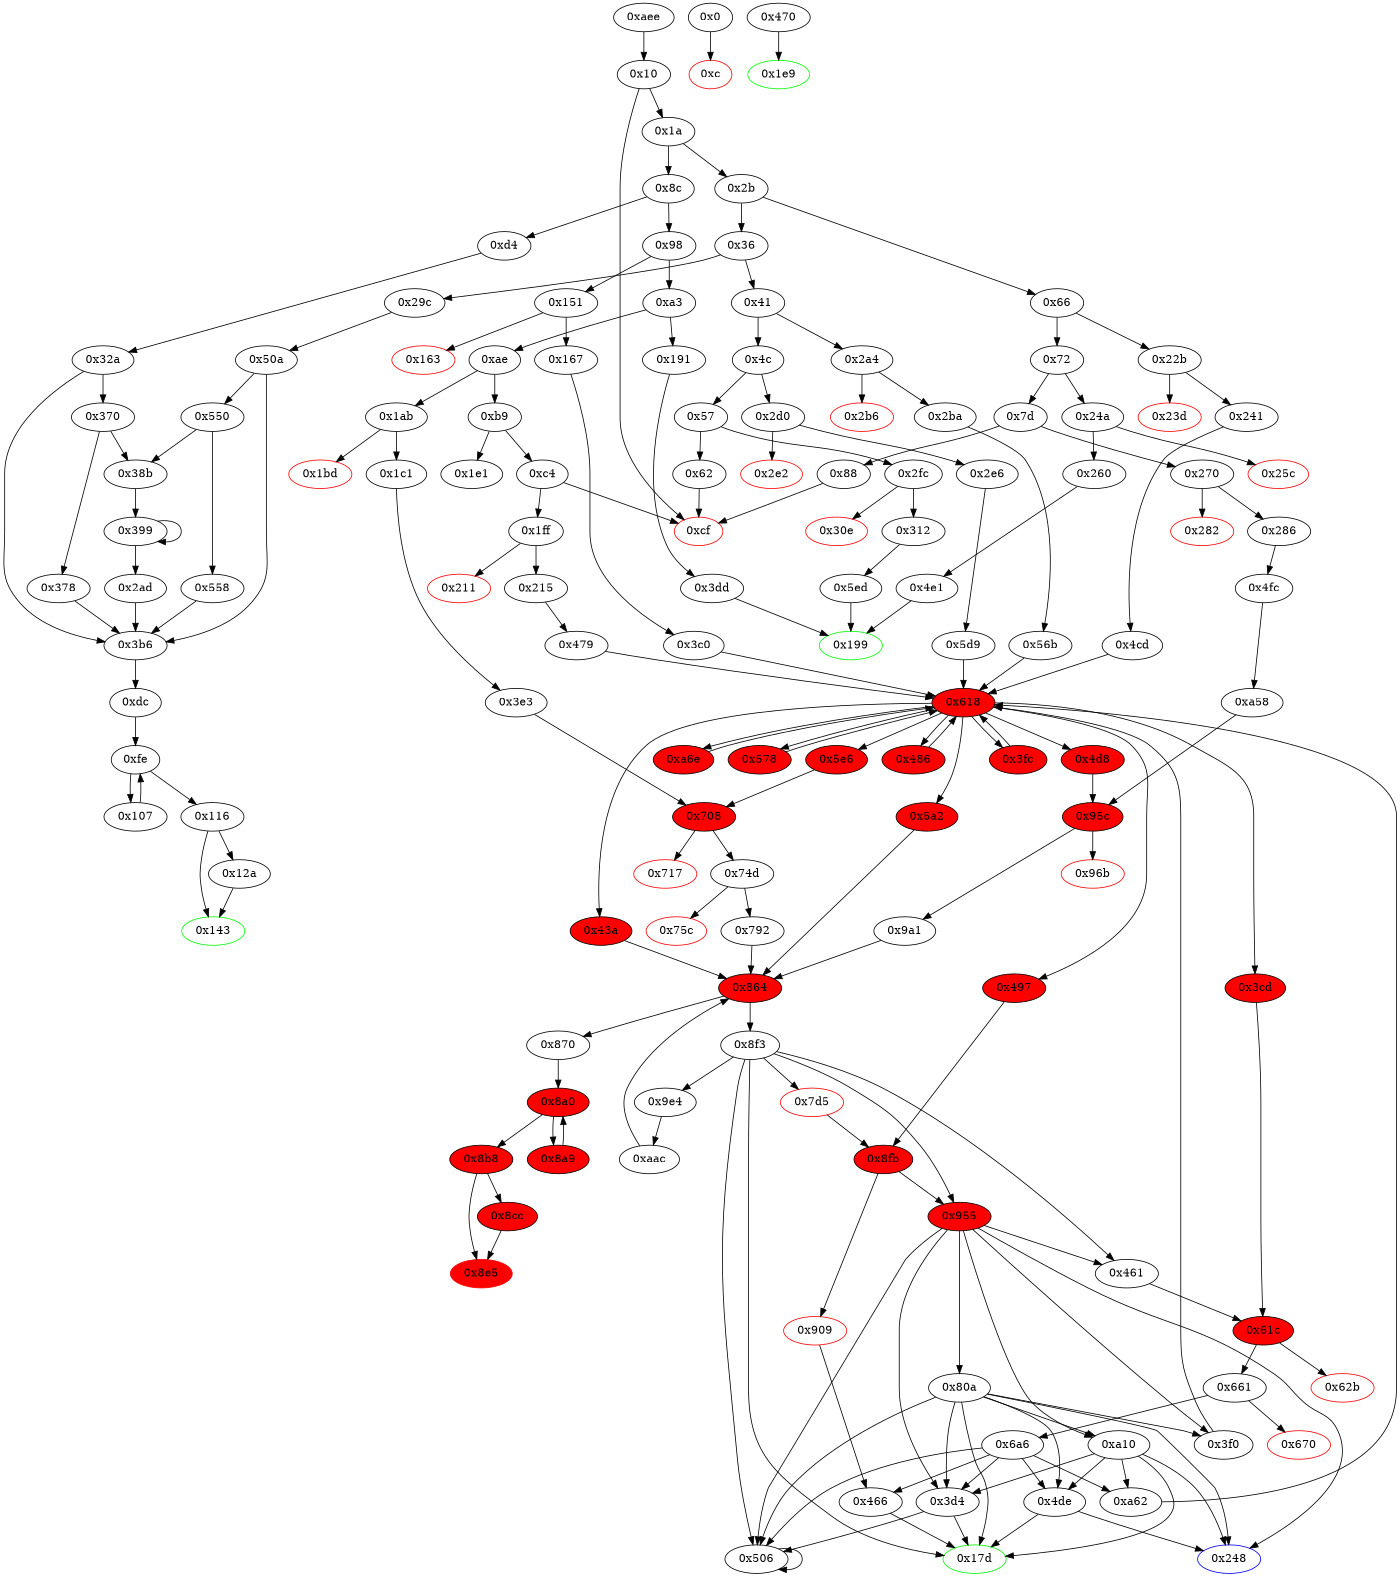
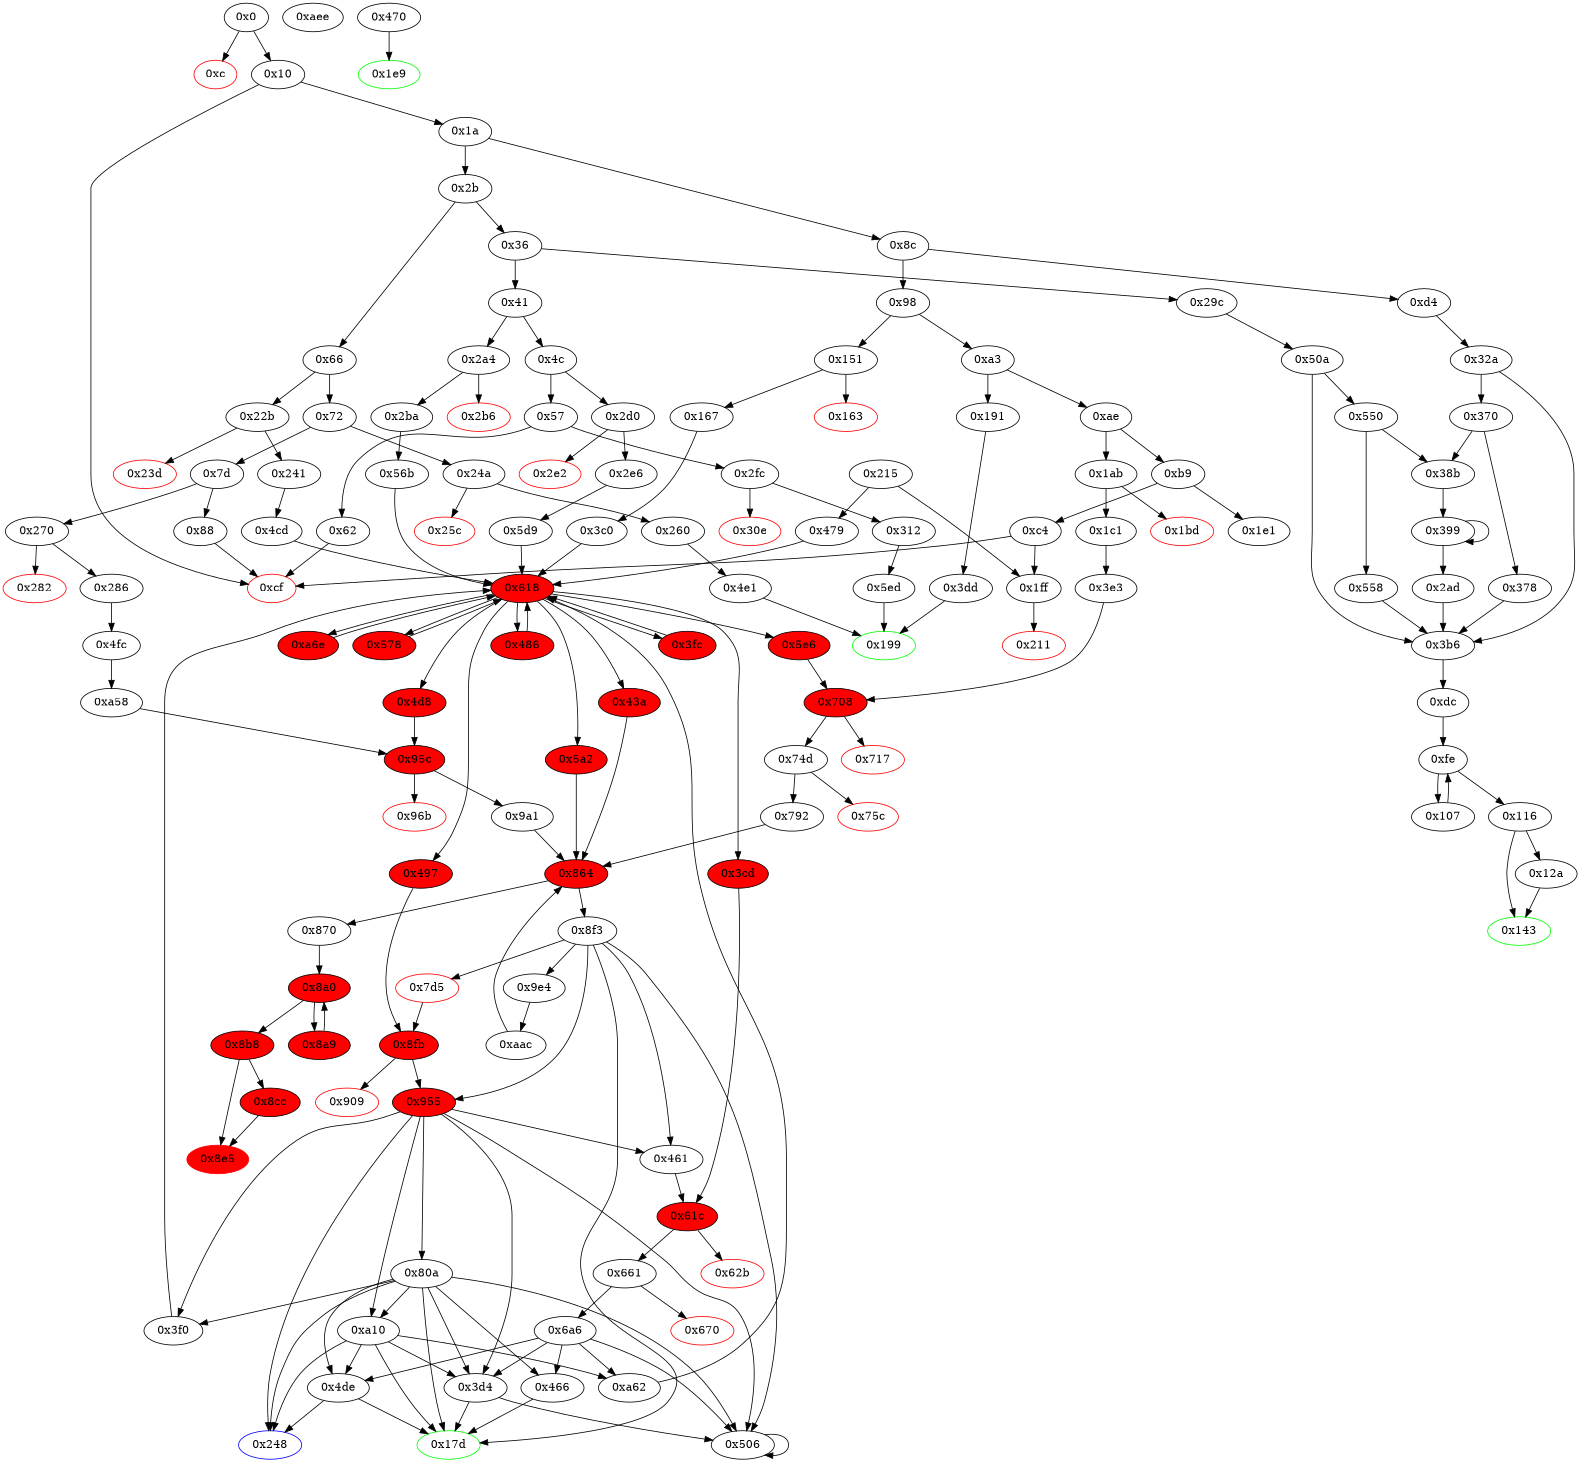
edge "0xaee" -> "0x10": now "0x0" -> "0x10"
edge "0x1ff" -> "0x215": reversed
edge "0x909" -> "0x466": now "0x80a" -> "0x466"
